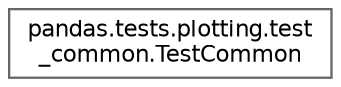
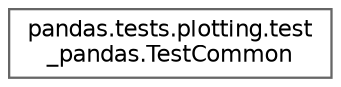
node "pandas.tests.plotting.test _common.TestCommon": label "pandas.tests.plotting.test _common.TestCommon" -> "pandas.tests.plotting.test _pandas.TestCommon"
